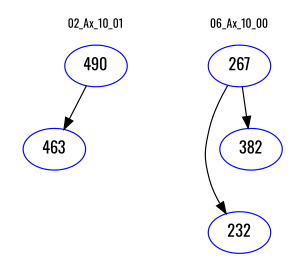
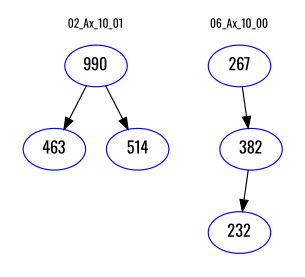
node "490": label "490" -> "990"
edge "267" -> "232": now "382" -> "232"
node "514": added
